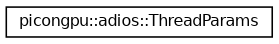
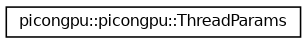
node "picongpu::adios::ThreadParams": label "picongpu::adios::ThreadParams" -> "picongpu::picongpu::ThreadParams"
